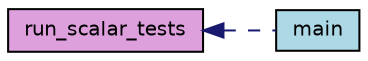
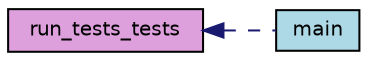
node "run_scalar_tests": label "run_scalar_tests" -> "run_tests_tests"
